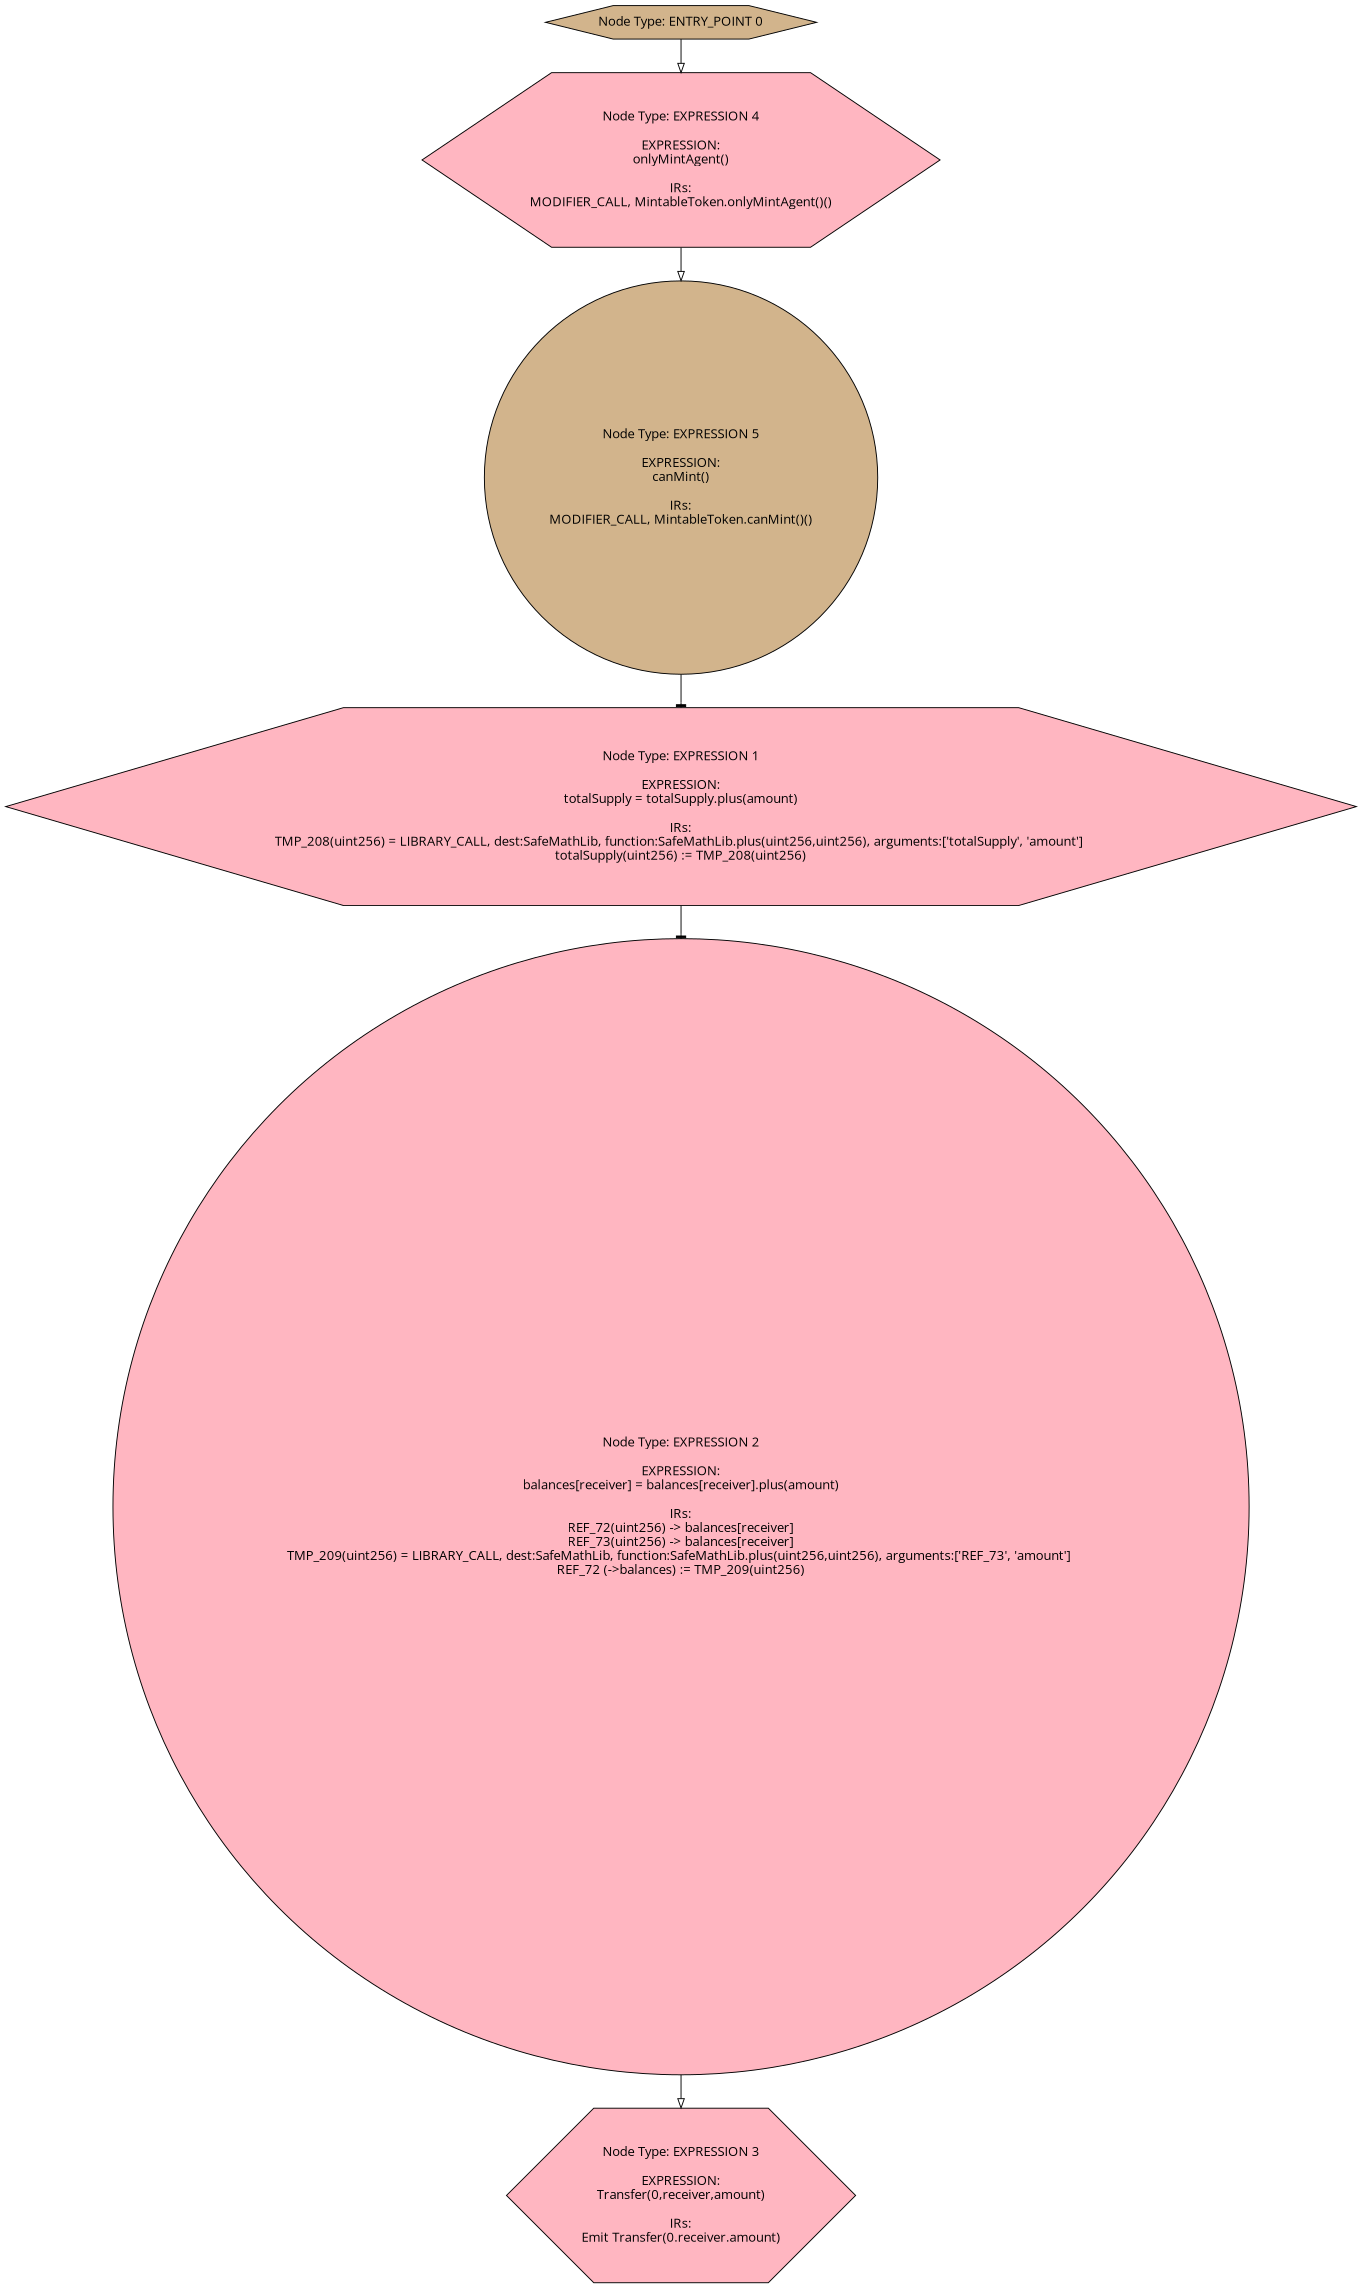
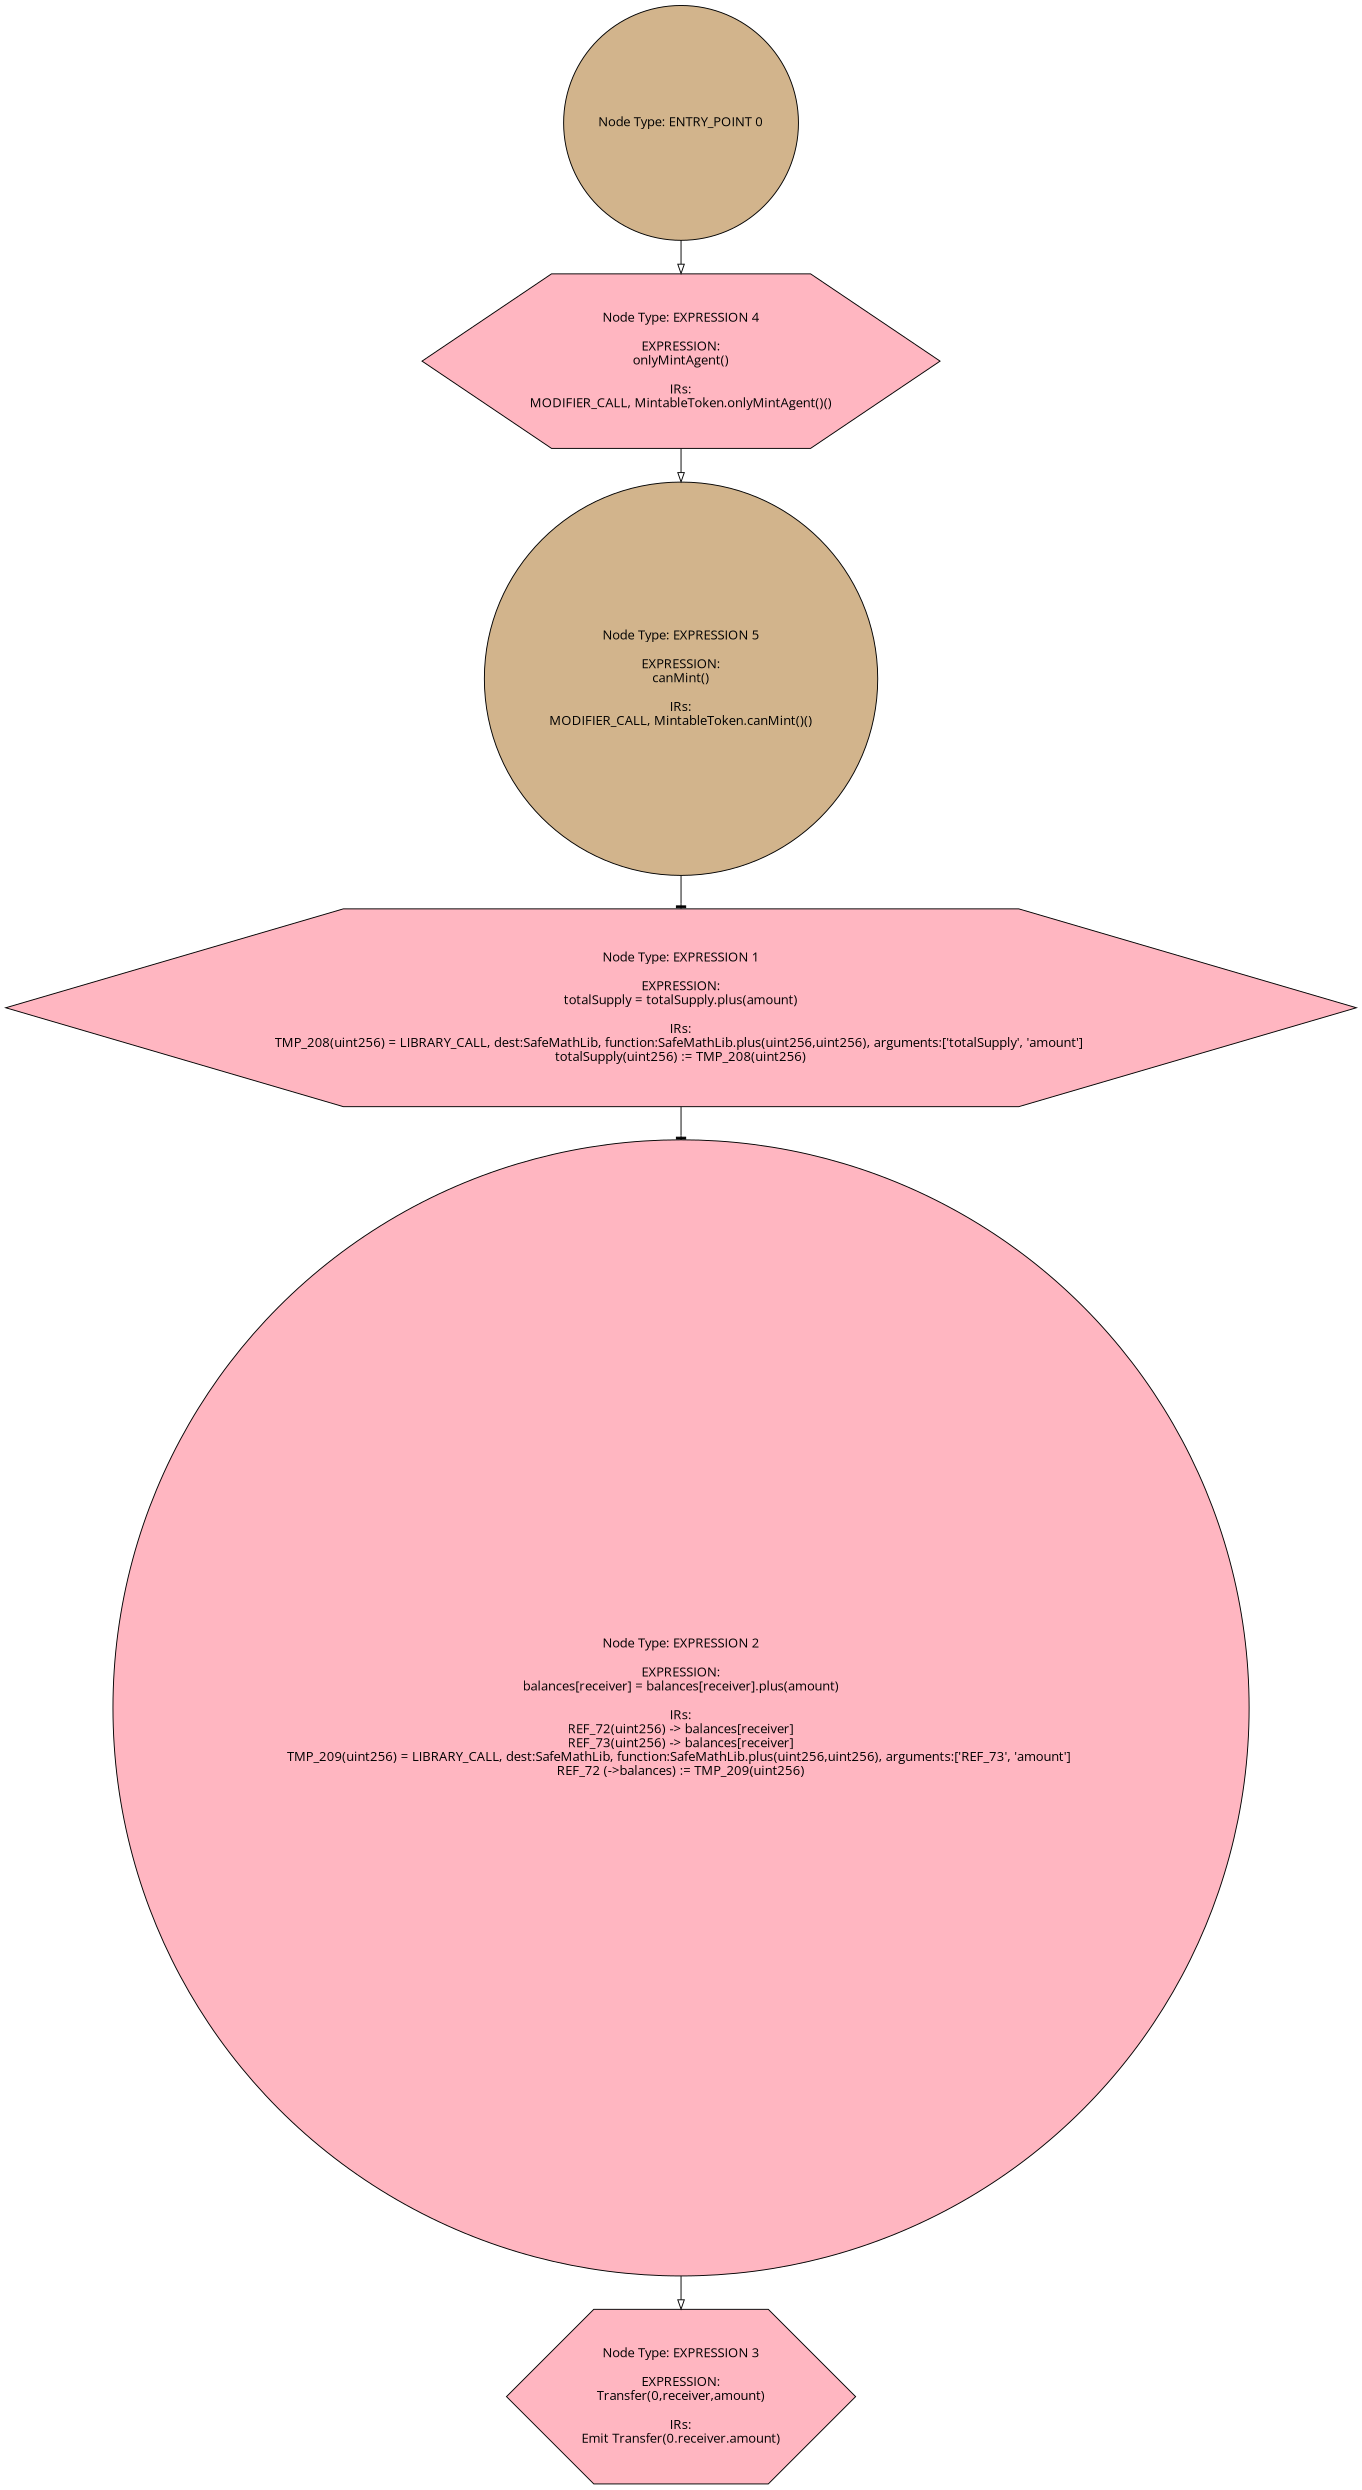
node "Node Type: ENTRY_POINT 0": shape hexagon -> circle
